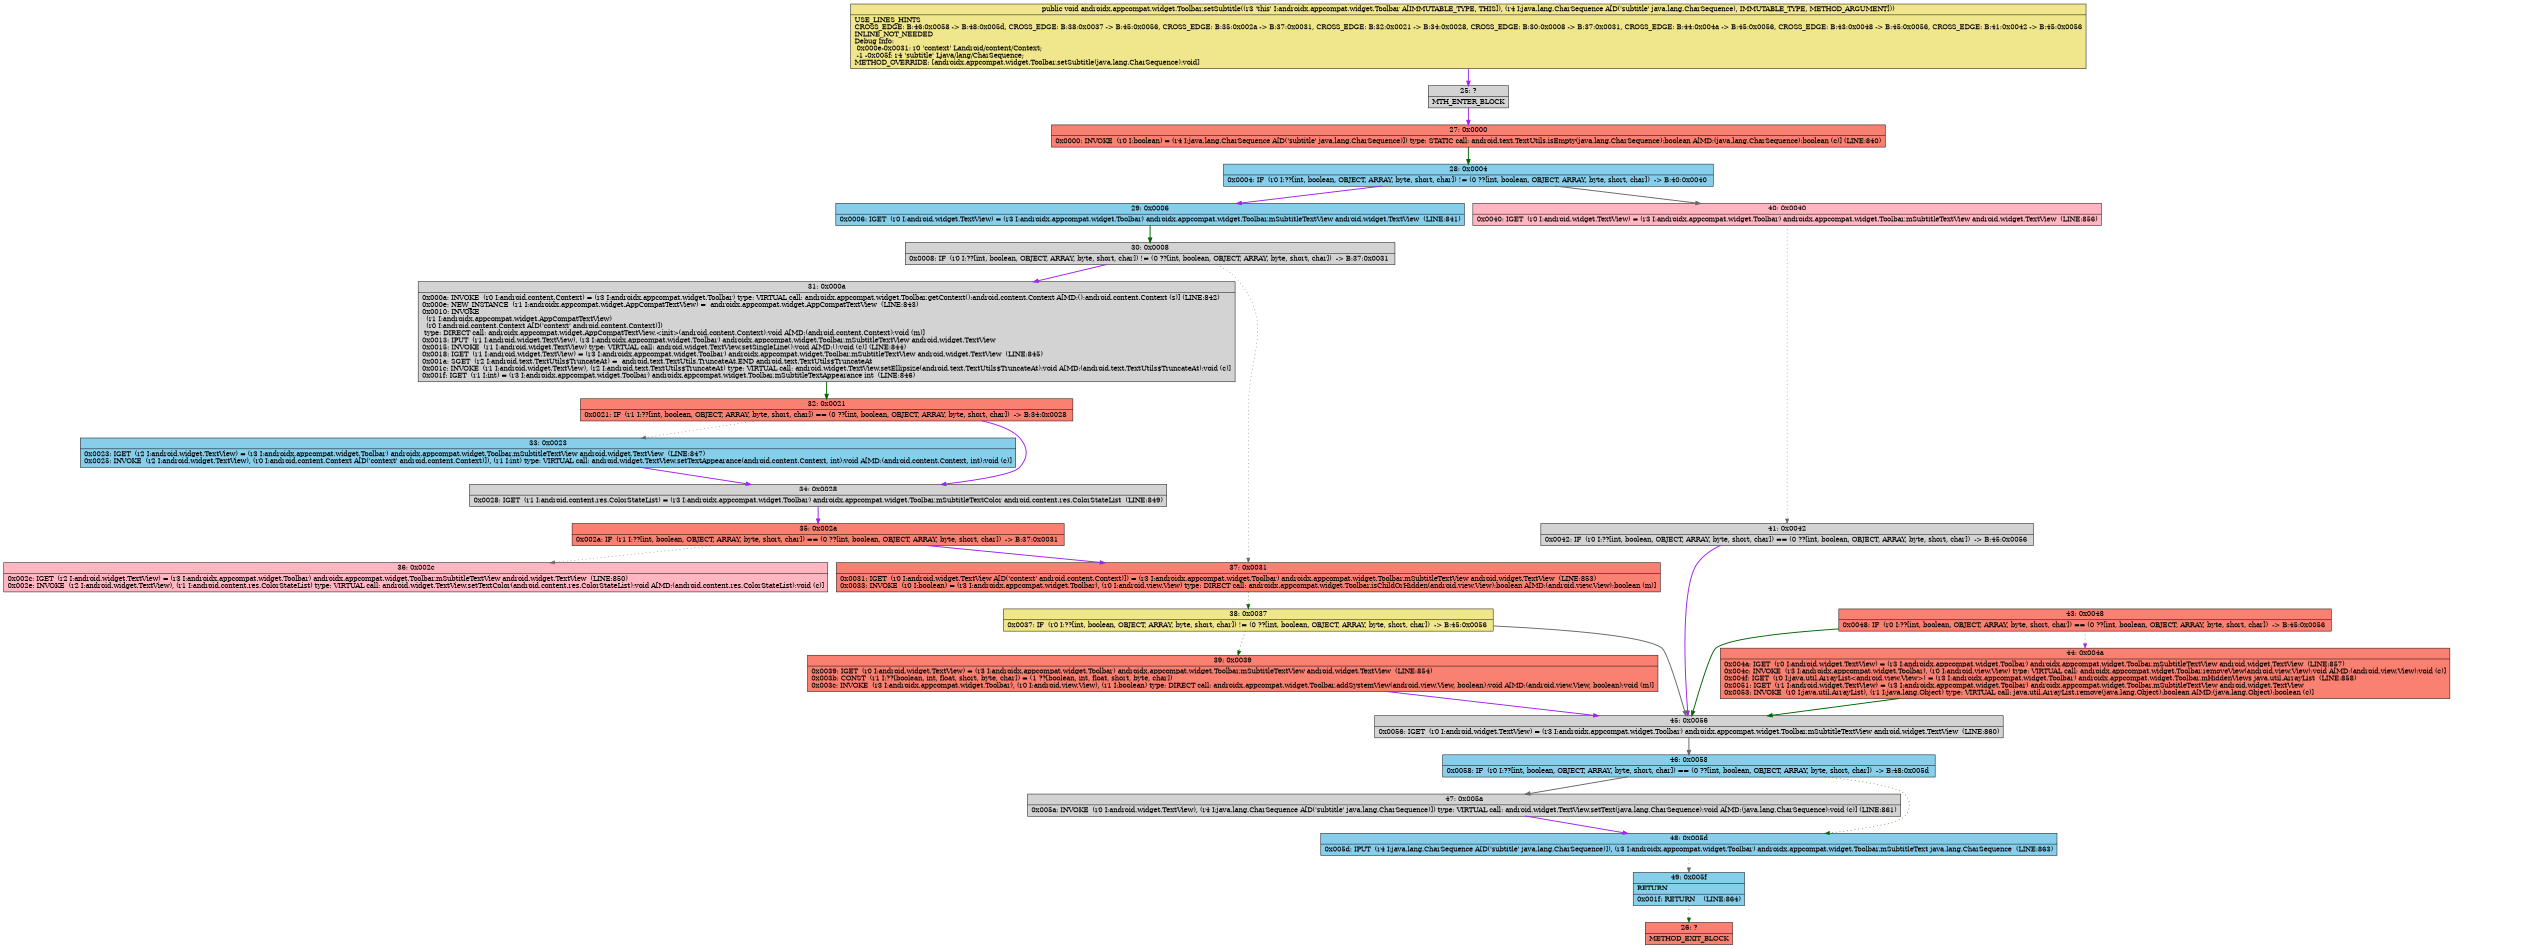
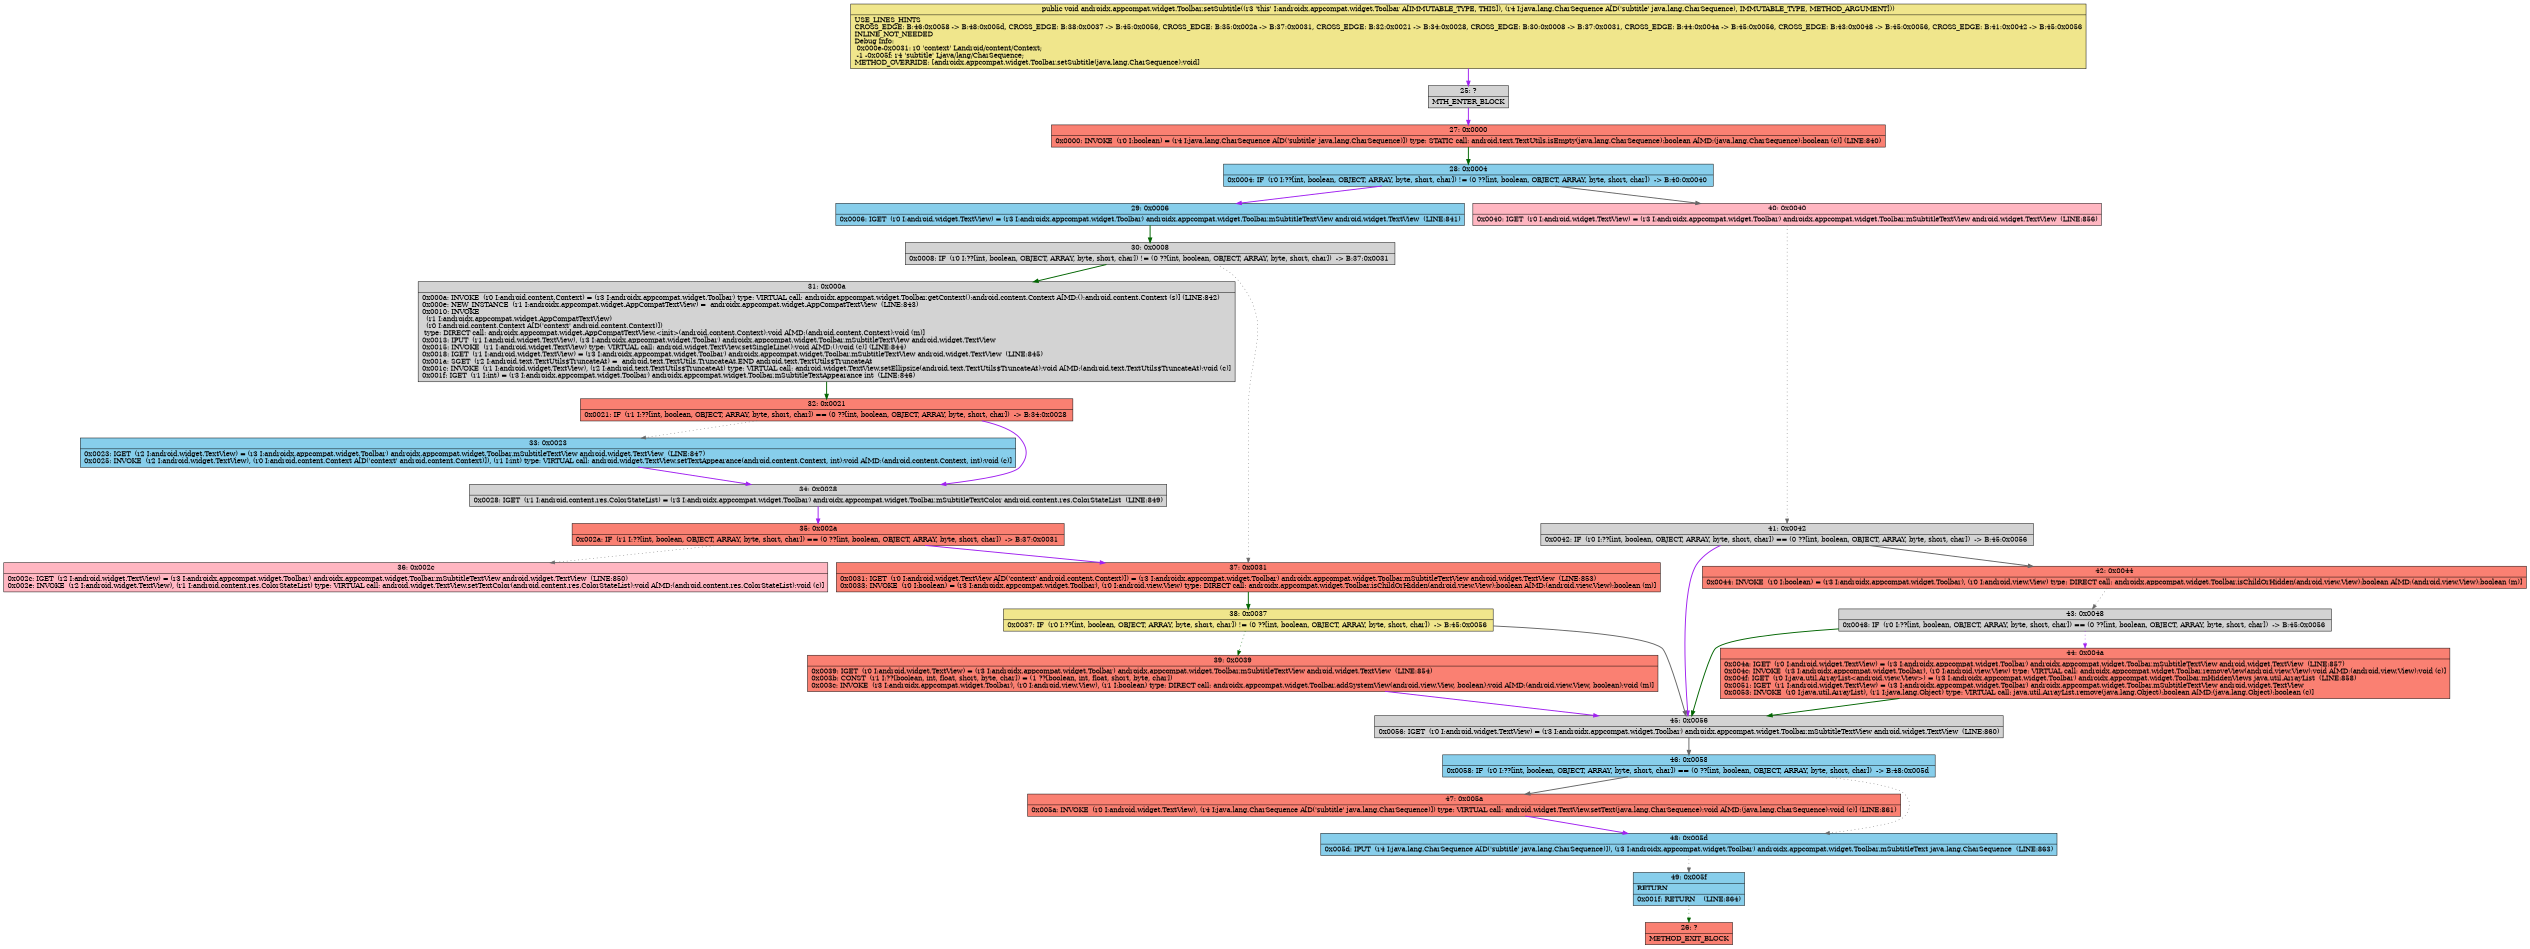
edge "30: 0x0008" -> "31: 0x000a": color purple -> darkgreen
node "42: 0x0044": added
edge "37: 0x0031" -> "38: 0x0037": style dotted -> bold
node "43: 0x0048": fillcolor salmon -> lightgrey
edge "46: 0x0058" -> "48: 0x005d": color darkgreen -> gray40
node "47: 0x005a": fillcolor lightgrey -> salmon
